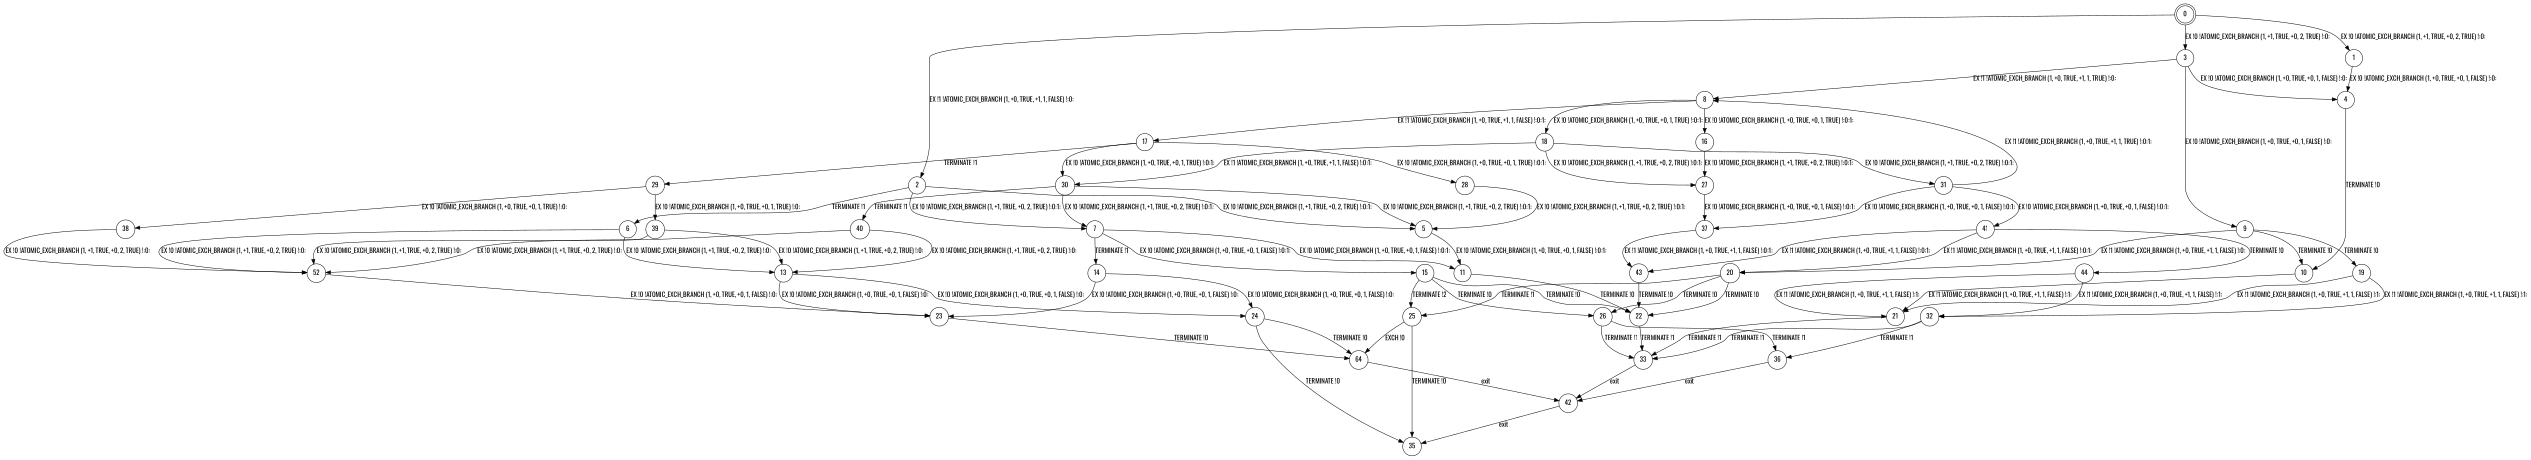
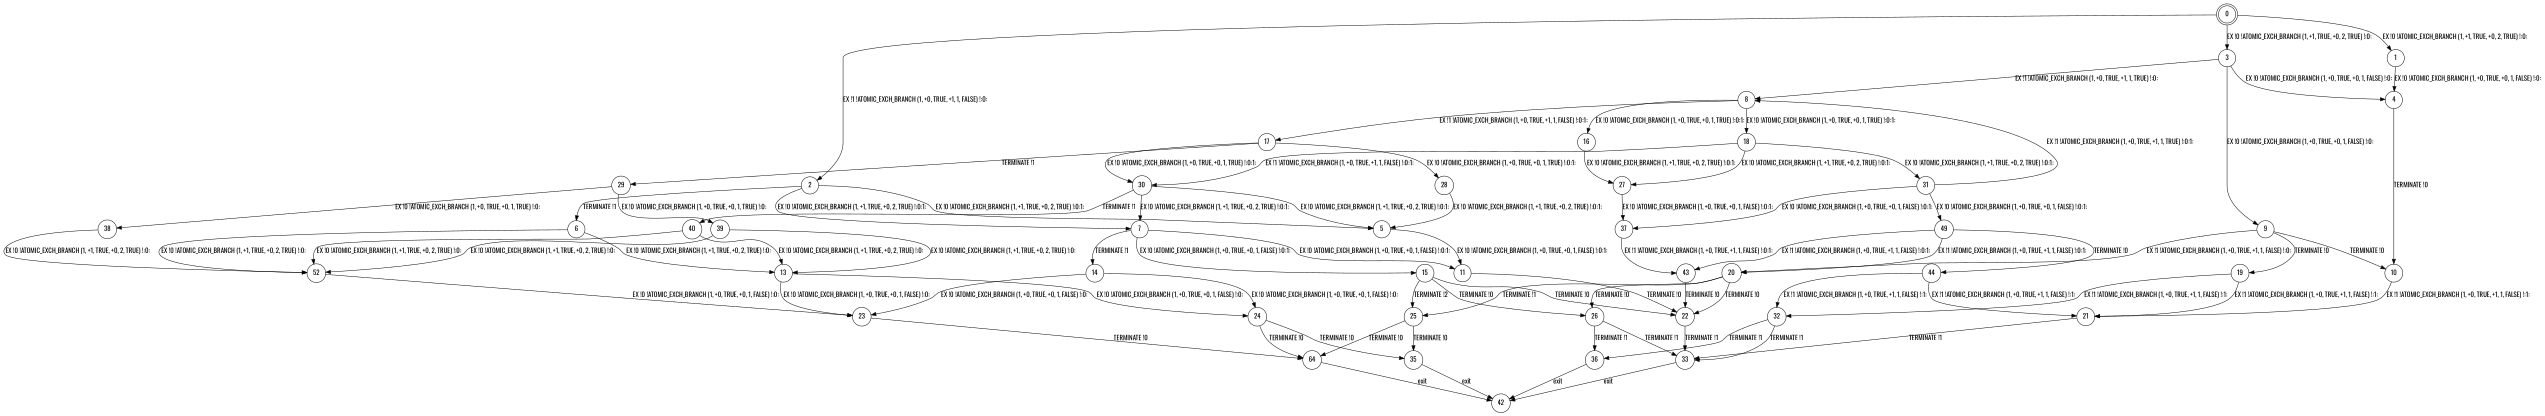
node "41": label "41" -> "49"
edge "25" -> "64": label "EXCH !0" -> "TERMINATE !0"
edge "42" -> "35": reversed
